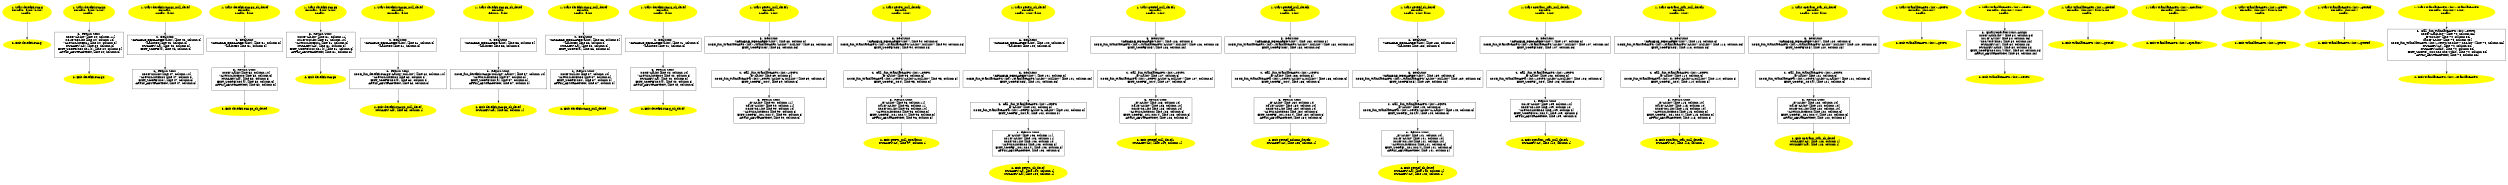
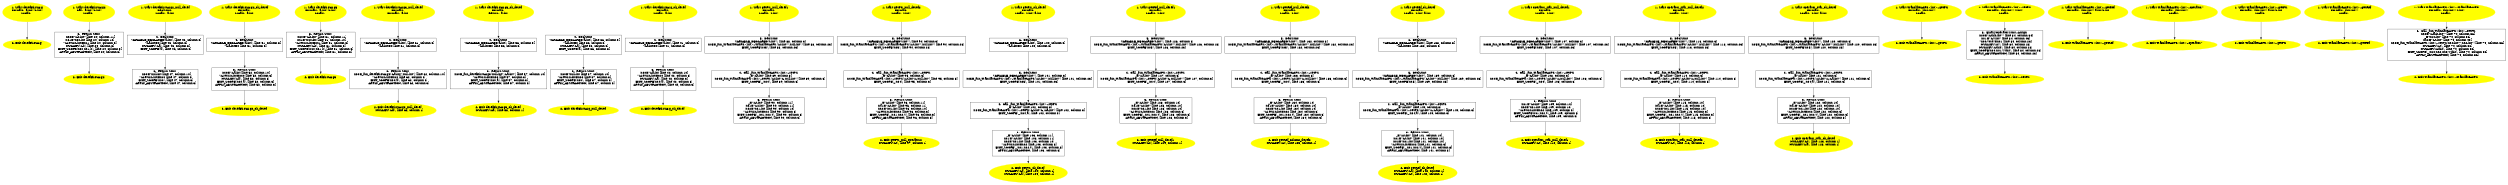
node "1: Start derefFirstArg2 Formals:  a:int* b:int* Locals:": label "1: Start derefFirstArg2 Formals:  a:int* b:int* Locals:" -> "1: Start derefFirstArg2 Call:  a:int* b:int* Locals:"
node "1: Start derefFirstArg2_null_deref Formals: Locals:  a:int": label "1: Start derefFirstArg2_null_deref Formals: Locals:  a:int" -> "1: Start derefFirstArg2_null_deref DeclStmt: Locals:  a:int"
node "1: Start derefFirstArg_null_deref Formals: Locals:  a:int": removed
